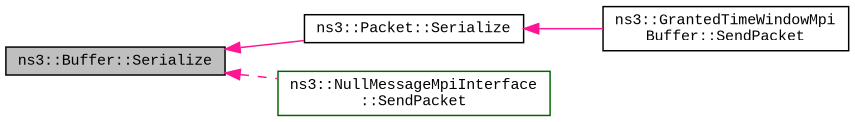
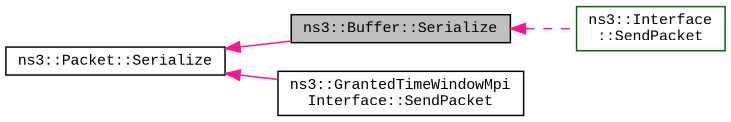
node "ns3::GrantedTimeWindowMpi Buffer::SendPacket": label "ns3::GrantedTimeWindowMpi Buffer::SendPacket" -> "ns3::GrantedTimeWindowMpi Interface::SendPacket"
edge "ns3::Packet::Serialize" -> "ns3::Buffer::Serialize": reversed
node "ns3::NullMessageMpiInterface ::SendPacket": label "ns3::NullMessageMpiInterface ::SendPacket" -> "ns3::Interface ::SendPacket"
